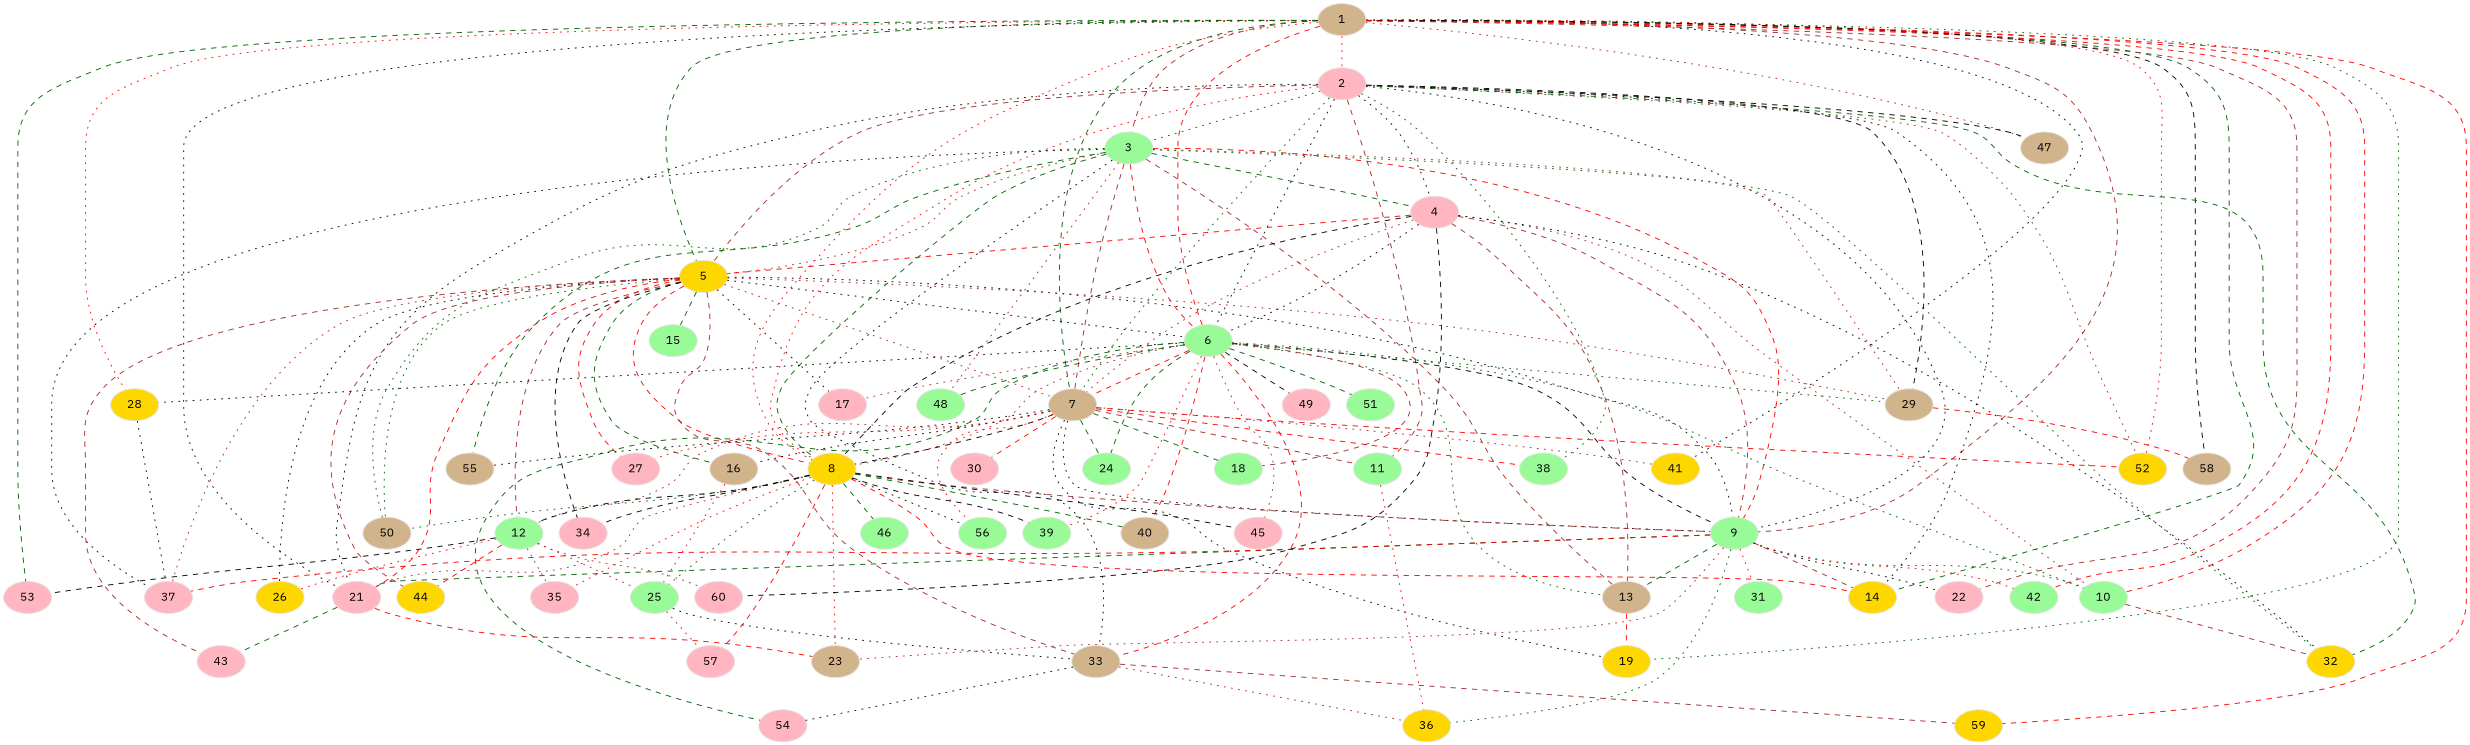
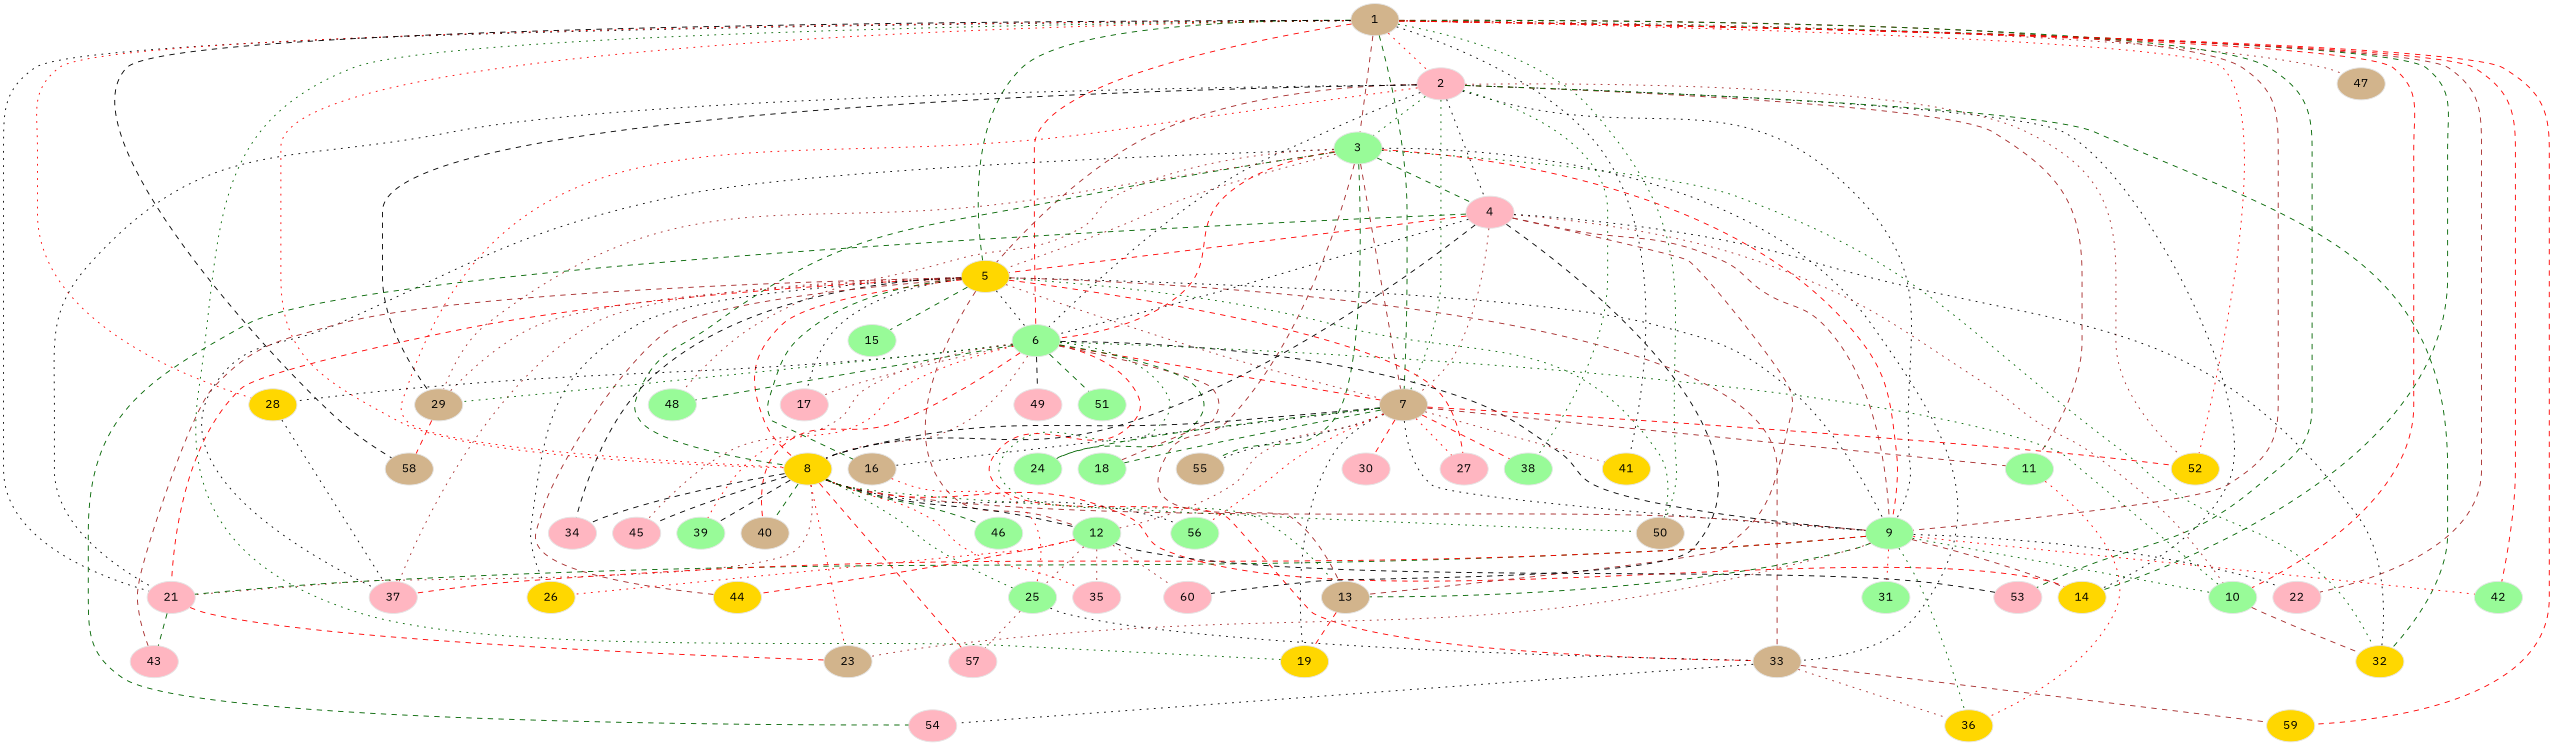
edge "2" -- "47": removed
edge "3" -- "50": now "1" -- "50"
edge "6" -- "54": now "4" -- "54"
